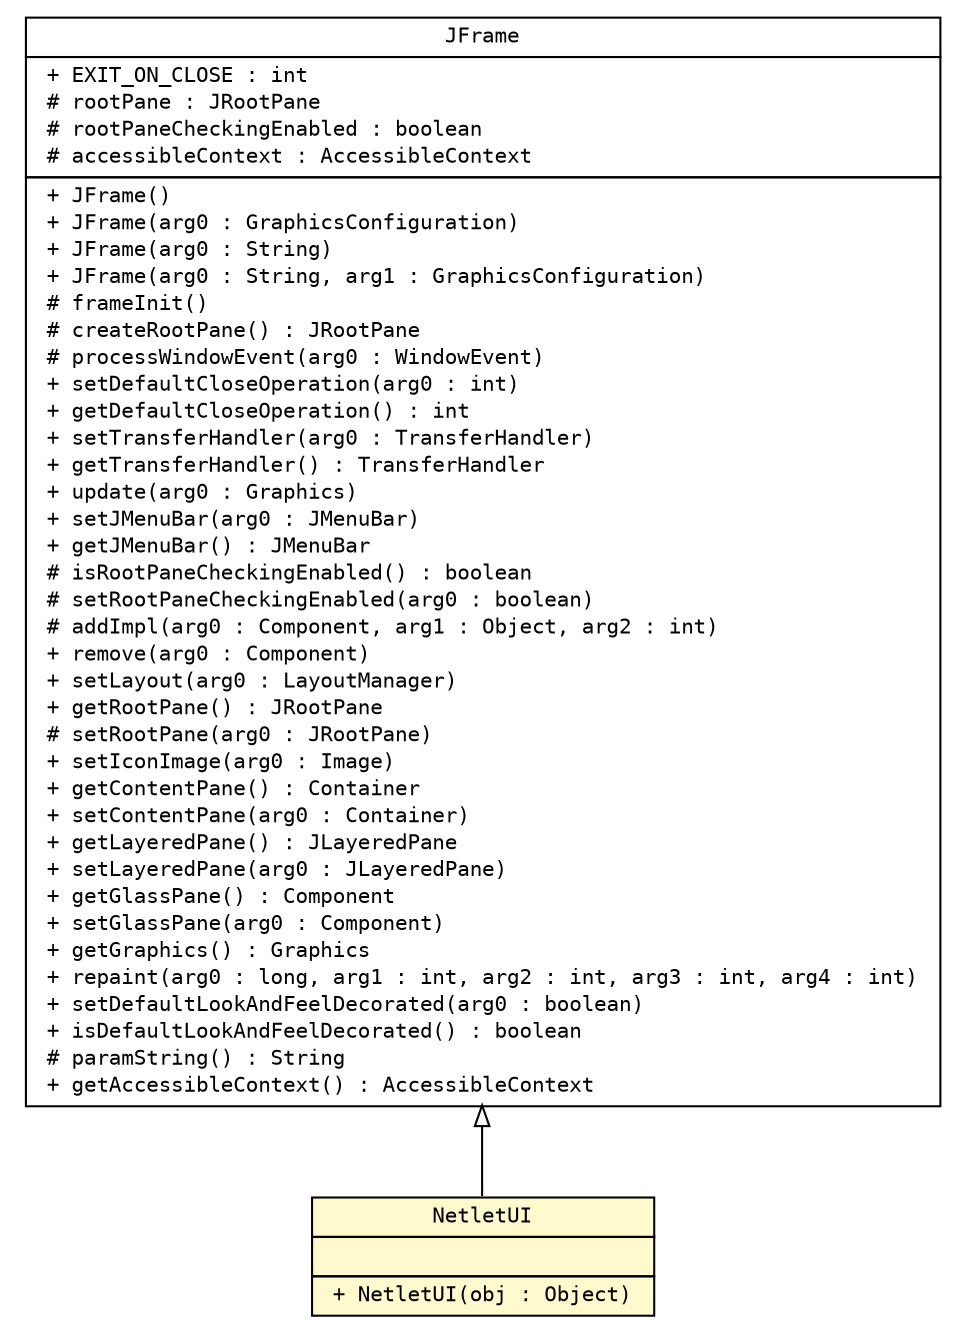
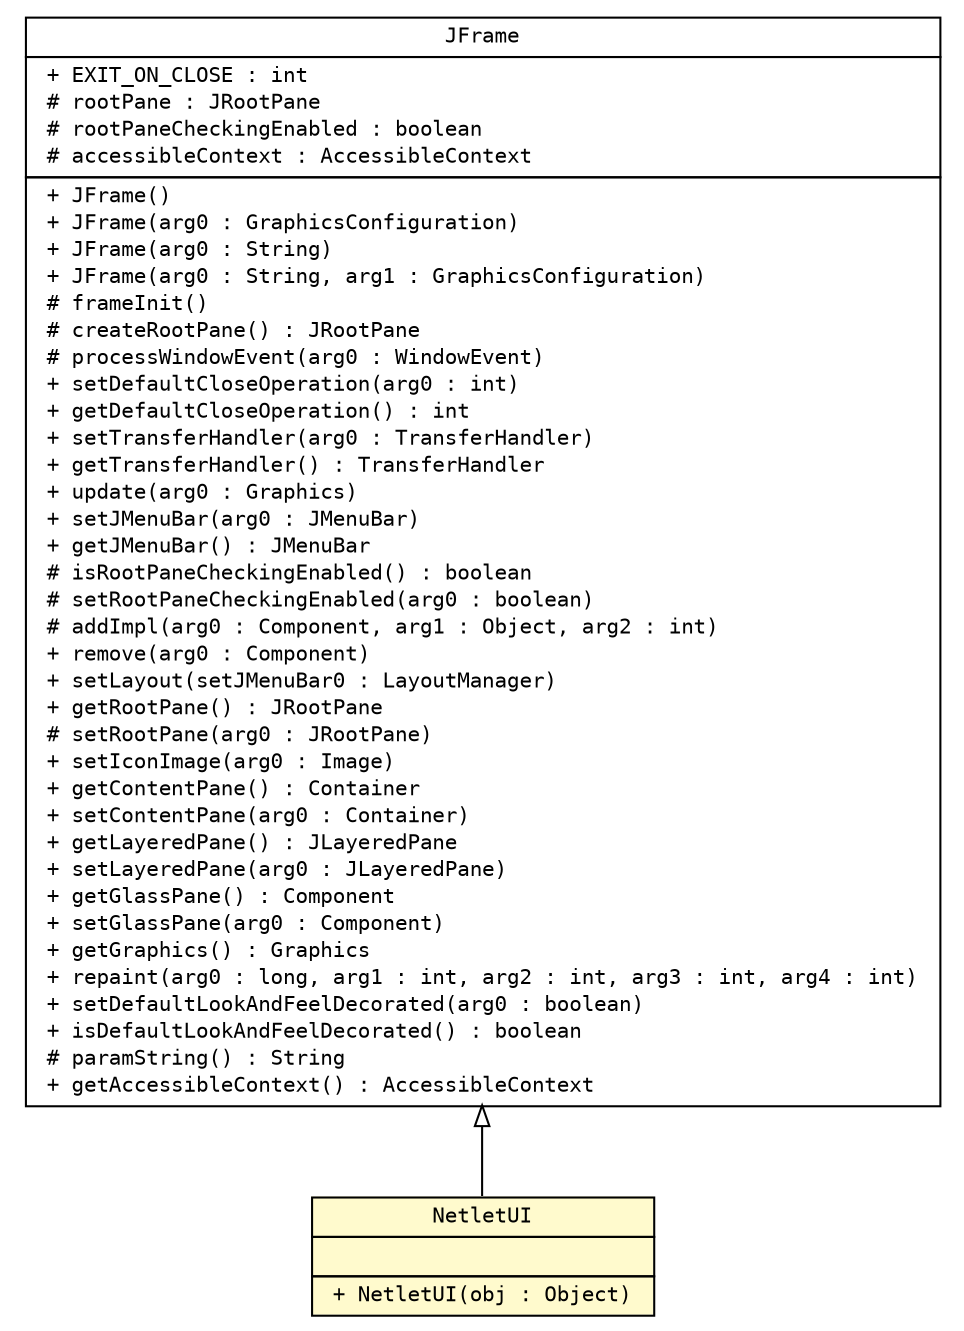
node "JFrame": text "+ setLayout(arg0 : LayoutManager)" -> "+ setLayout(setJMenuBar0 : LayoutManager)"
